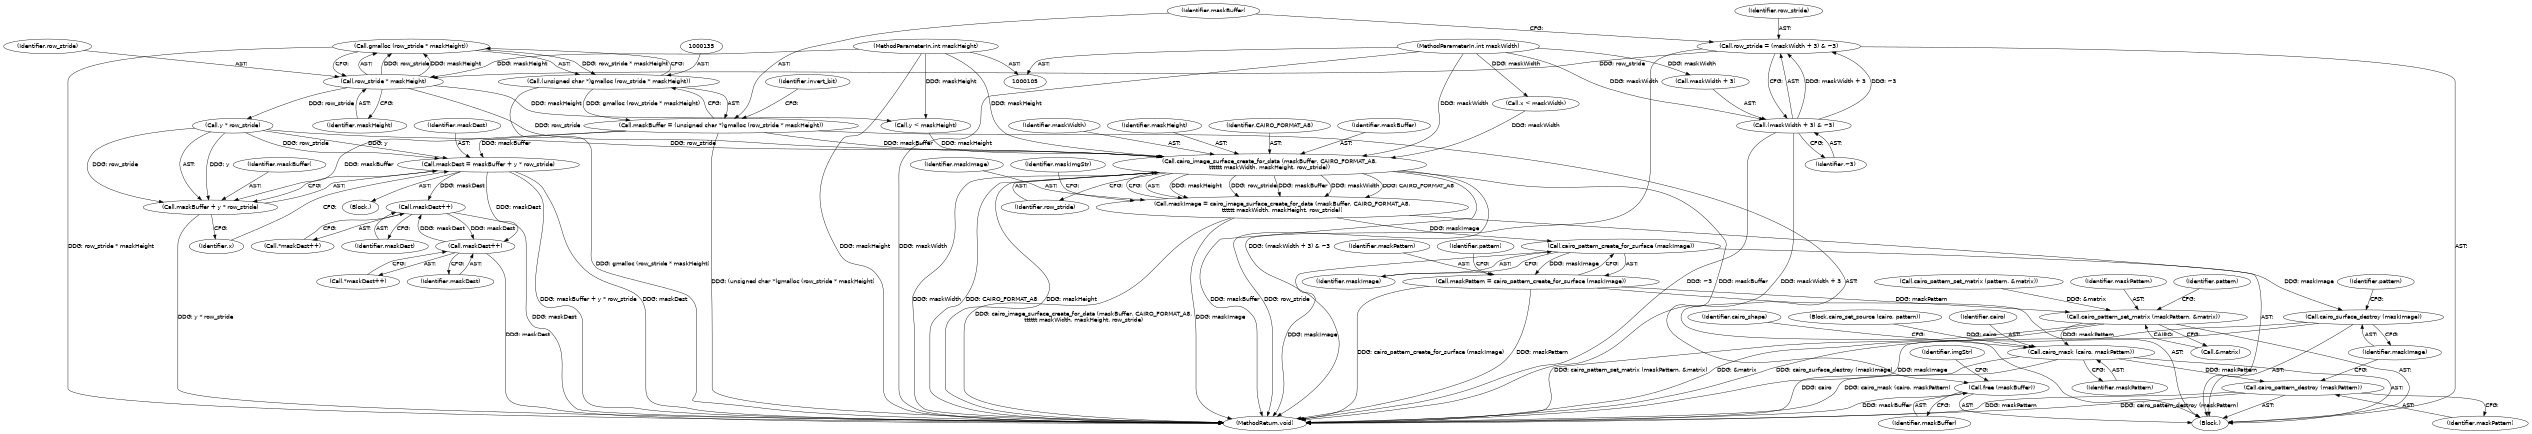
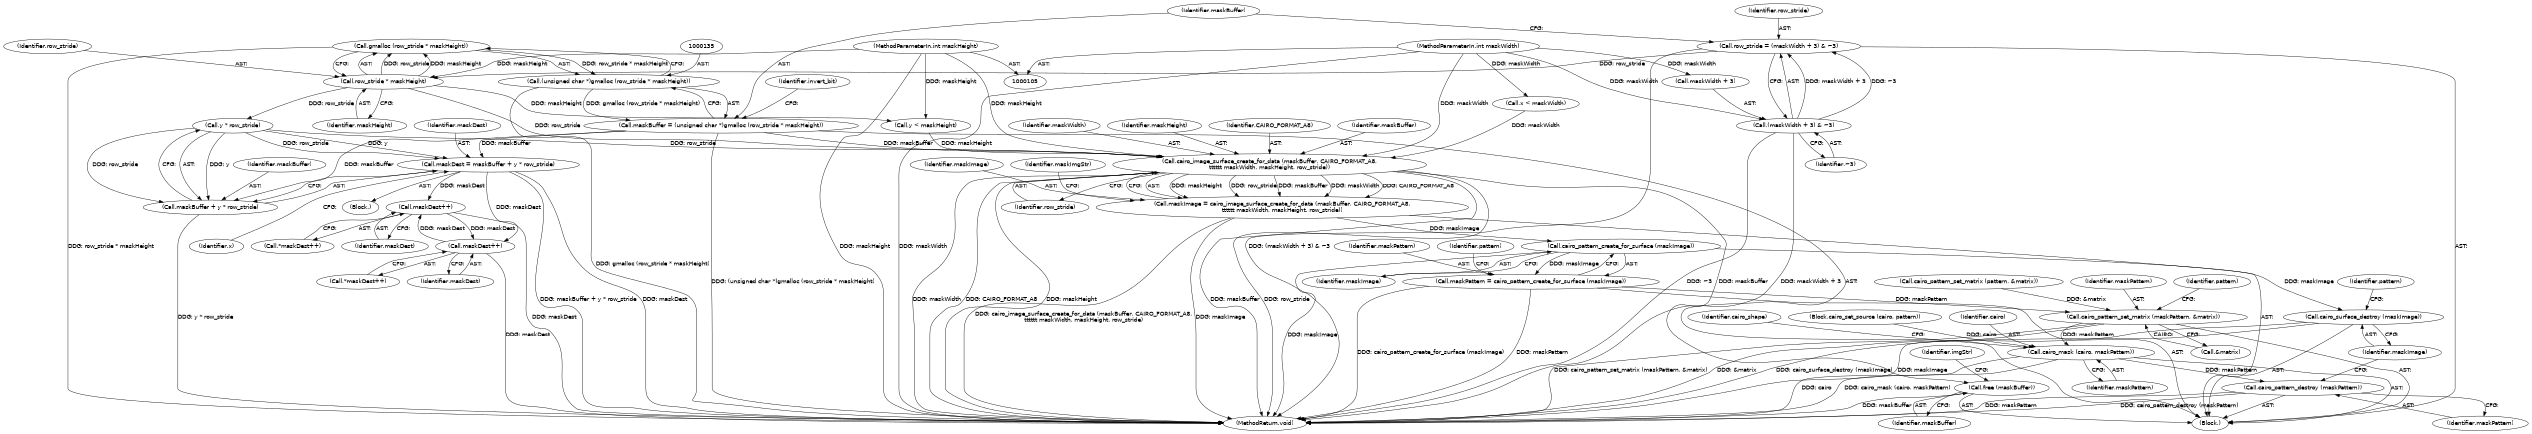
edge "(Call,maskBuffer + y * row_stride)" -> "(Identifier,x)": now "(Call,maskBuffer + y * row_stride)" -> "(Call,y * row_stride)"
